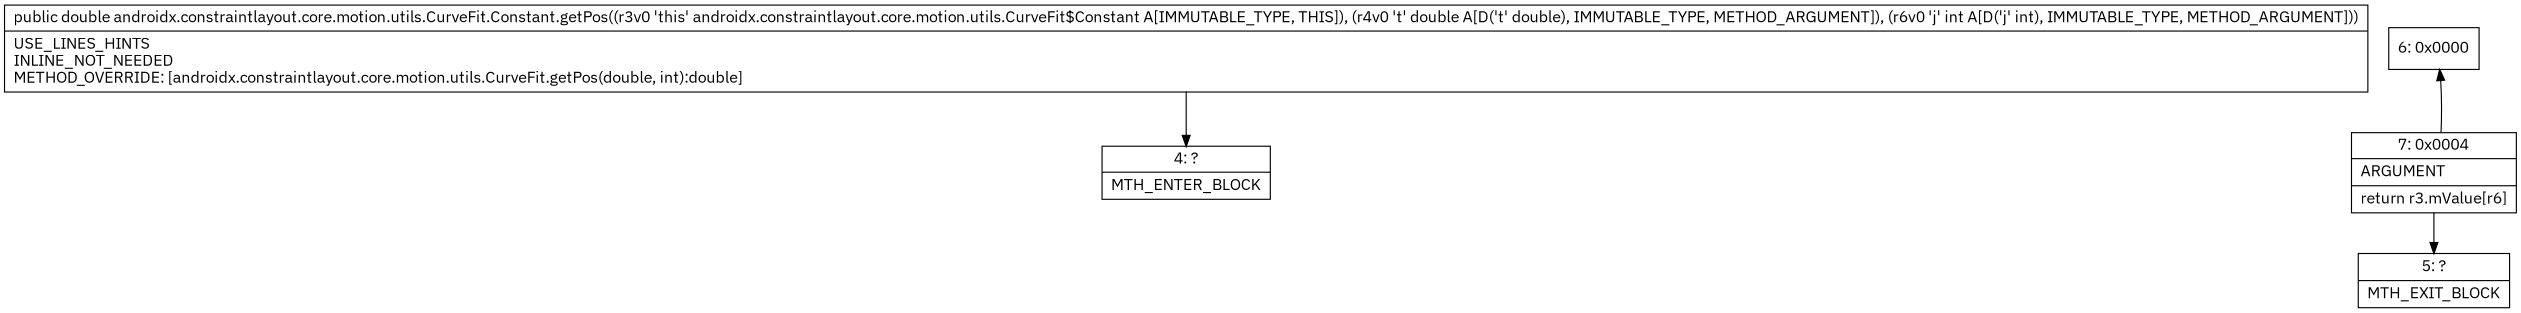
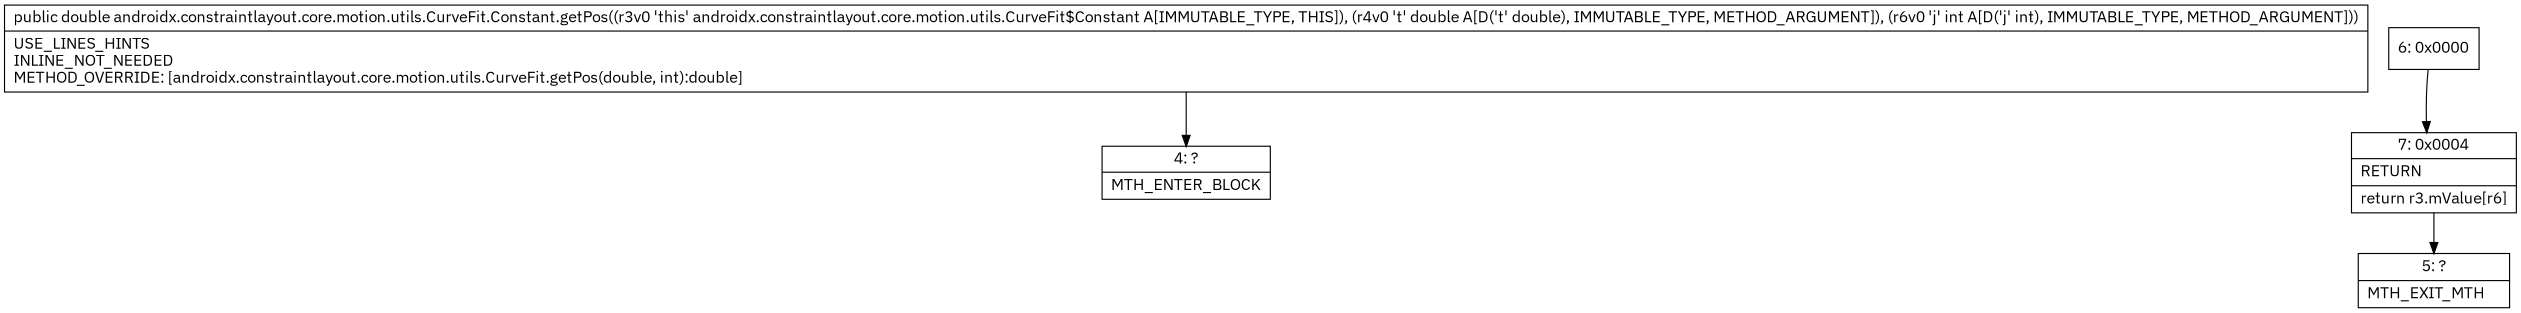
edge "7: 0x0004" -> "6: 0x0000": reversed
node "7: 0x0004": text "ARGUMENT" -> "RETURN"
node "5: ?": text "MTH_EXIT_BLOCK" -> "MTH_EXIT_MTH"
